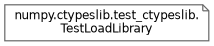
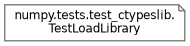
node "numpy.ctypeslib.test_ctypeslib. TestLoadLibrary": label "numpy.ctypeslib.test_ctypeslib. TestLoadLibrary" -> "numpy.tests.test_ctypeslib. TestLoadLibrary"
